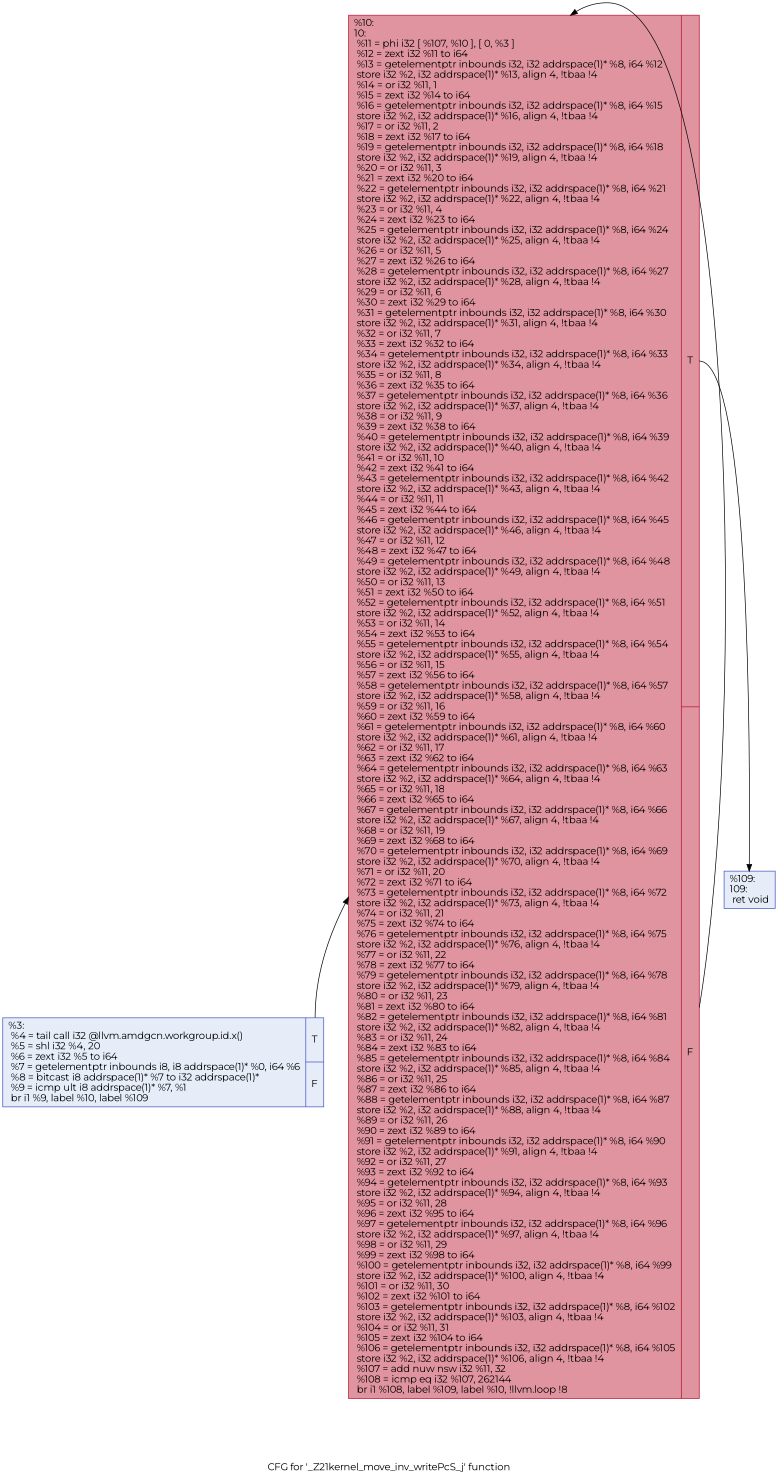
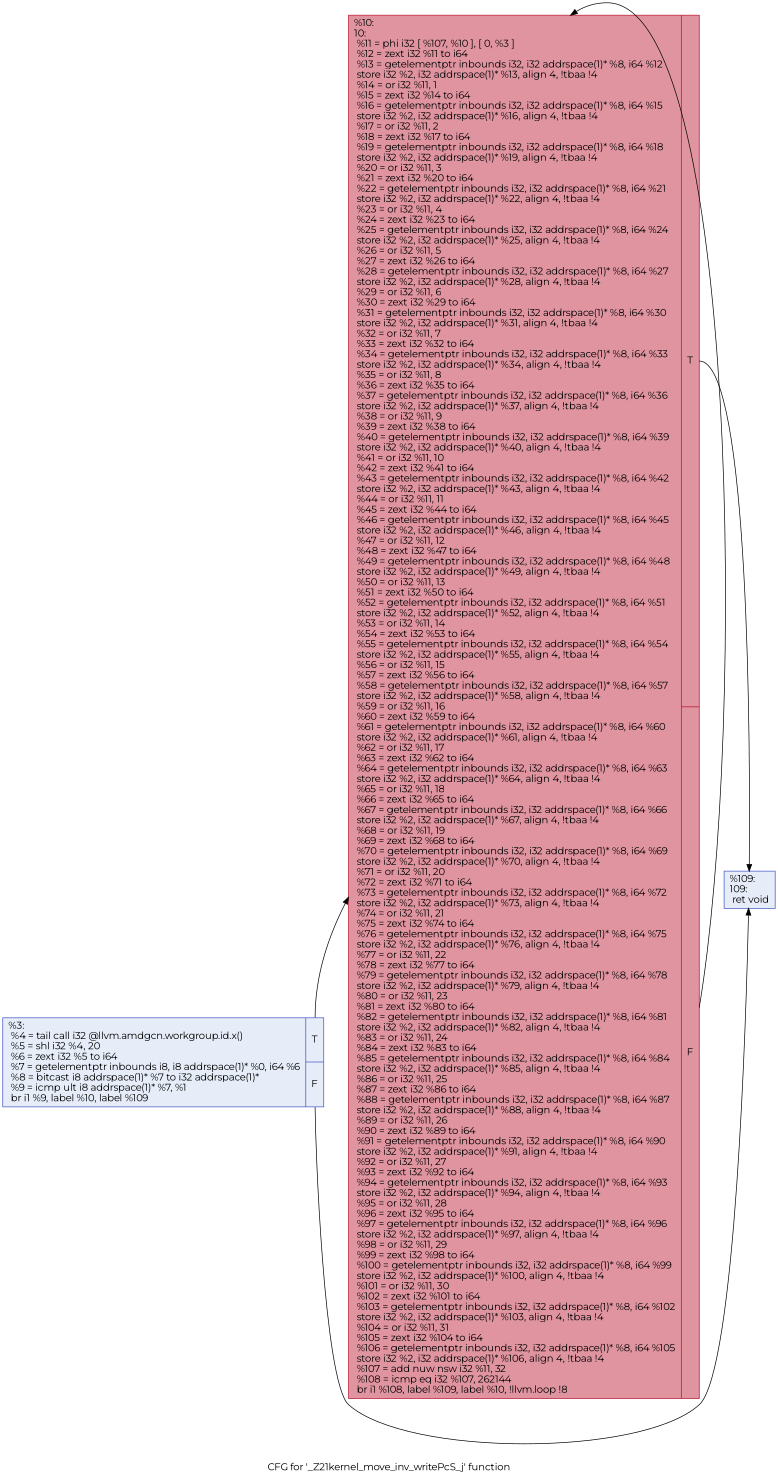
edge "%3:" -> "%109:": added
